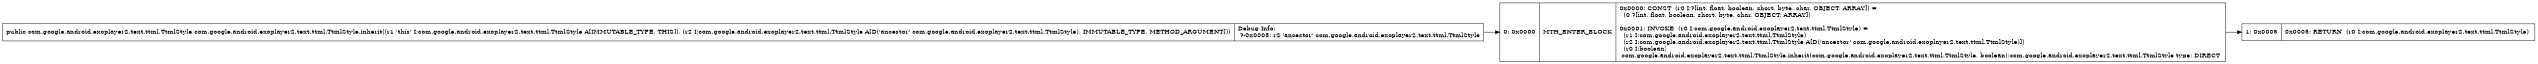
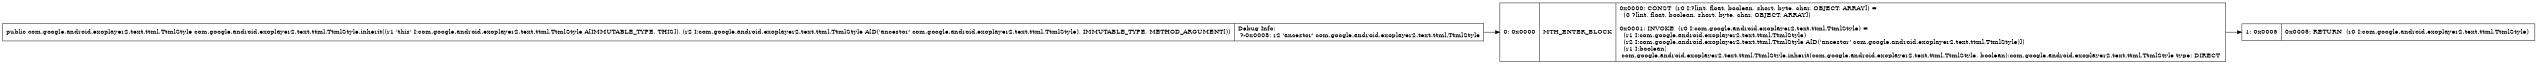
node "0: 0x0000": text "(r0 I:boolean)" -> "(r1 I:boolean)"
